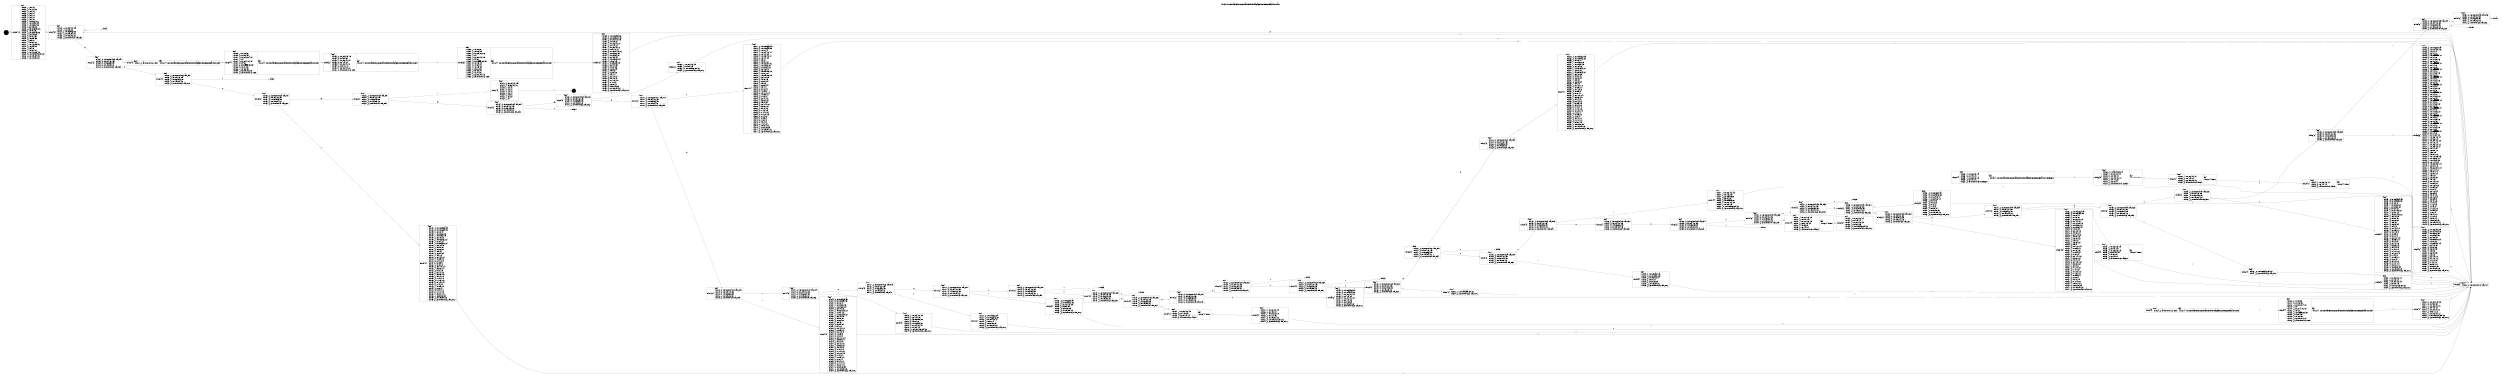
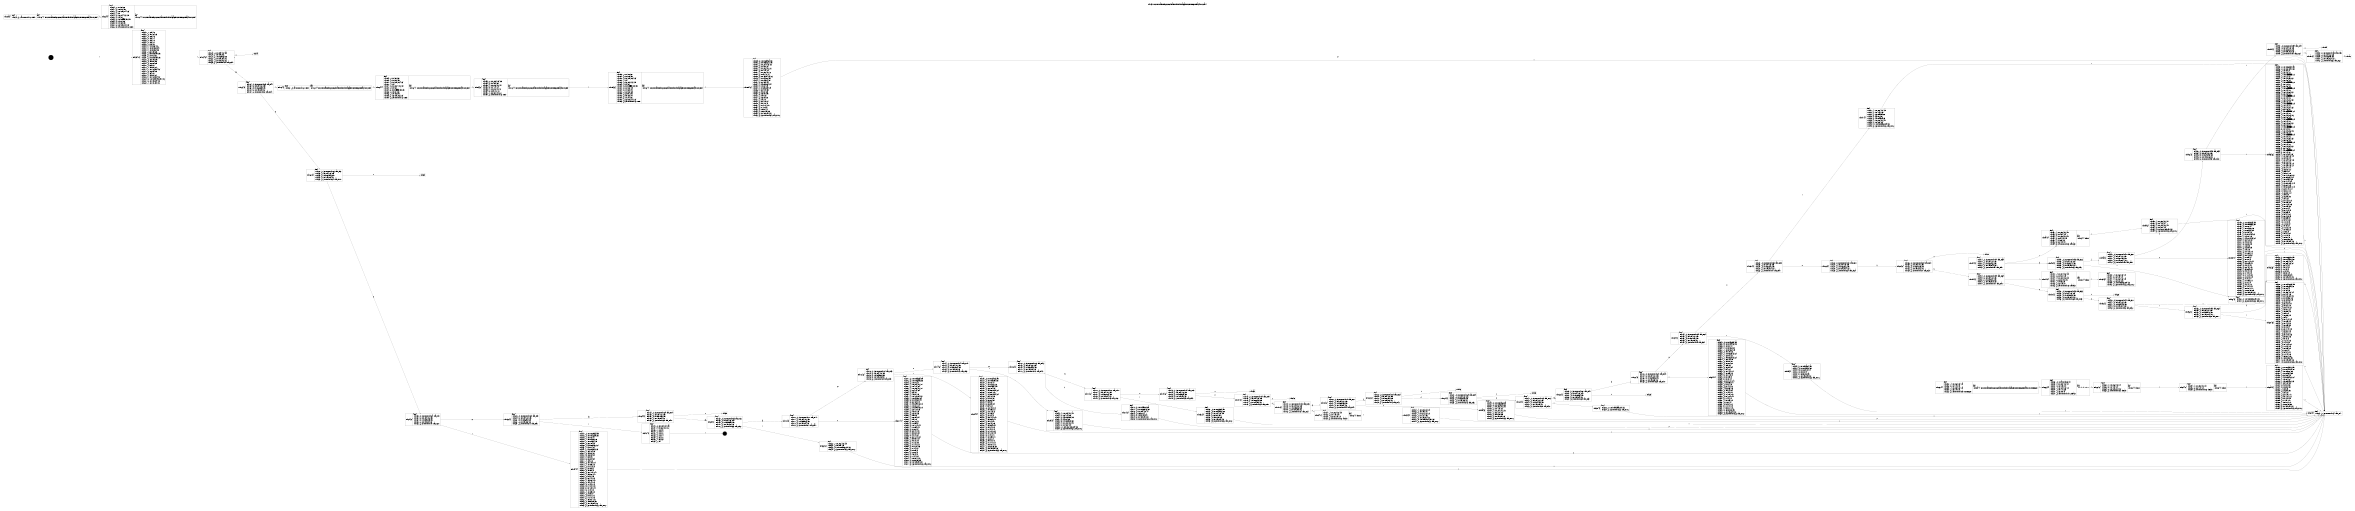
edge "0x401958 [28]" -> "0x401974 [28]": now "0x401958 [28]" -> "0x401a26 [53]"
edge "0x40185c [28]" -> "0x401894 [28]": now "0x401878 [28]" -> "0x401894 [28]"
node "0x40216b [42]": removed
